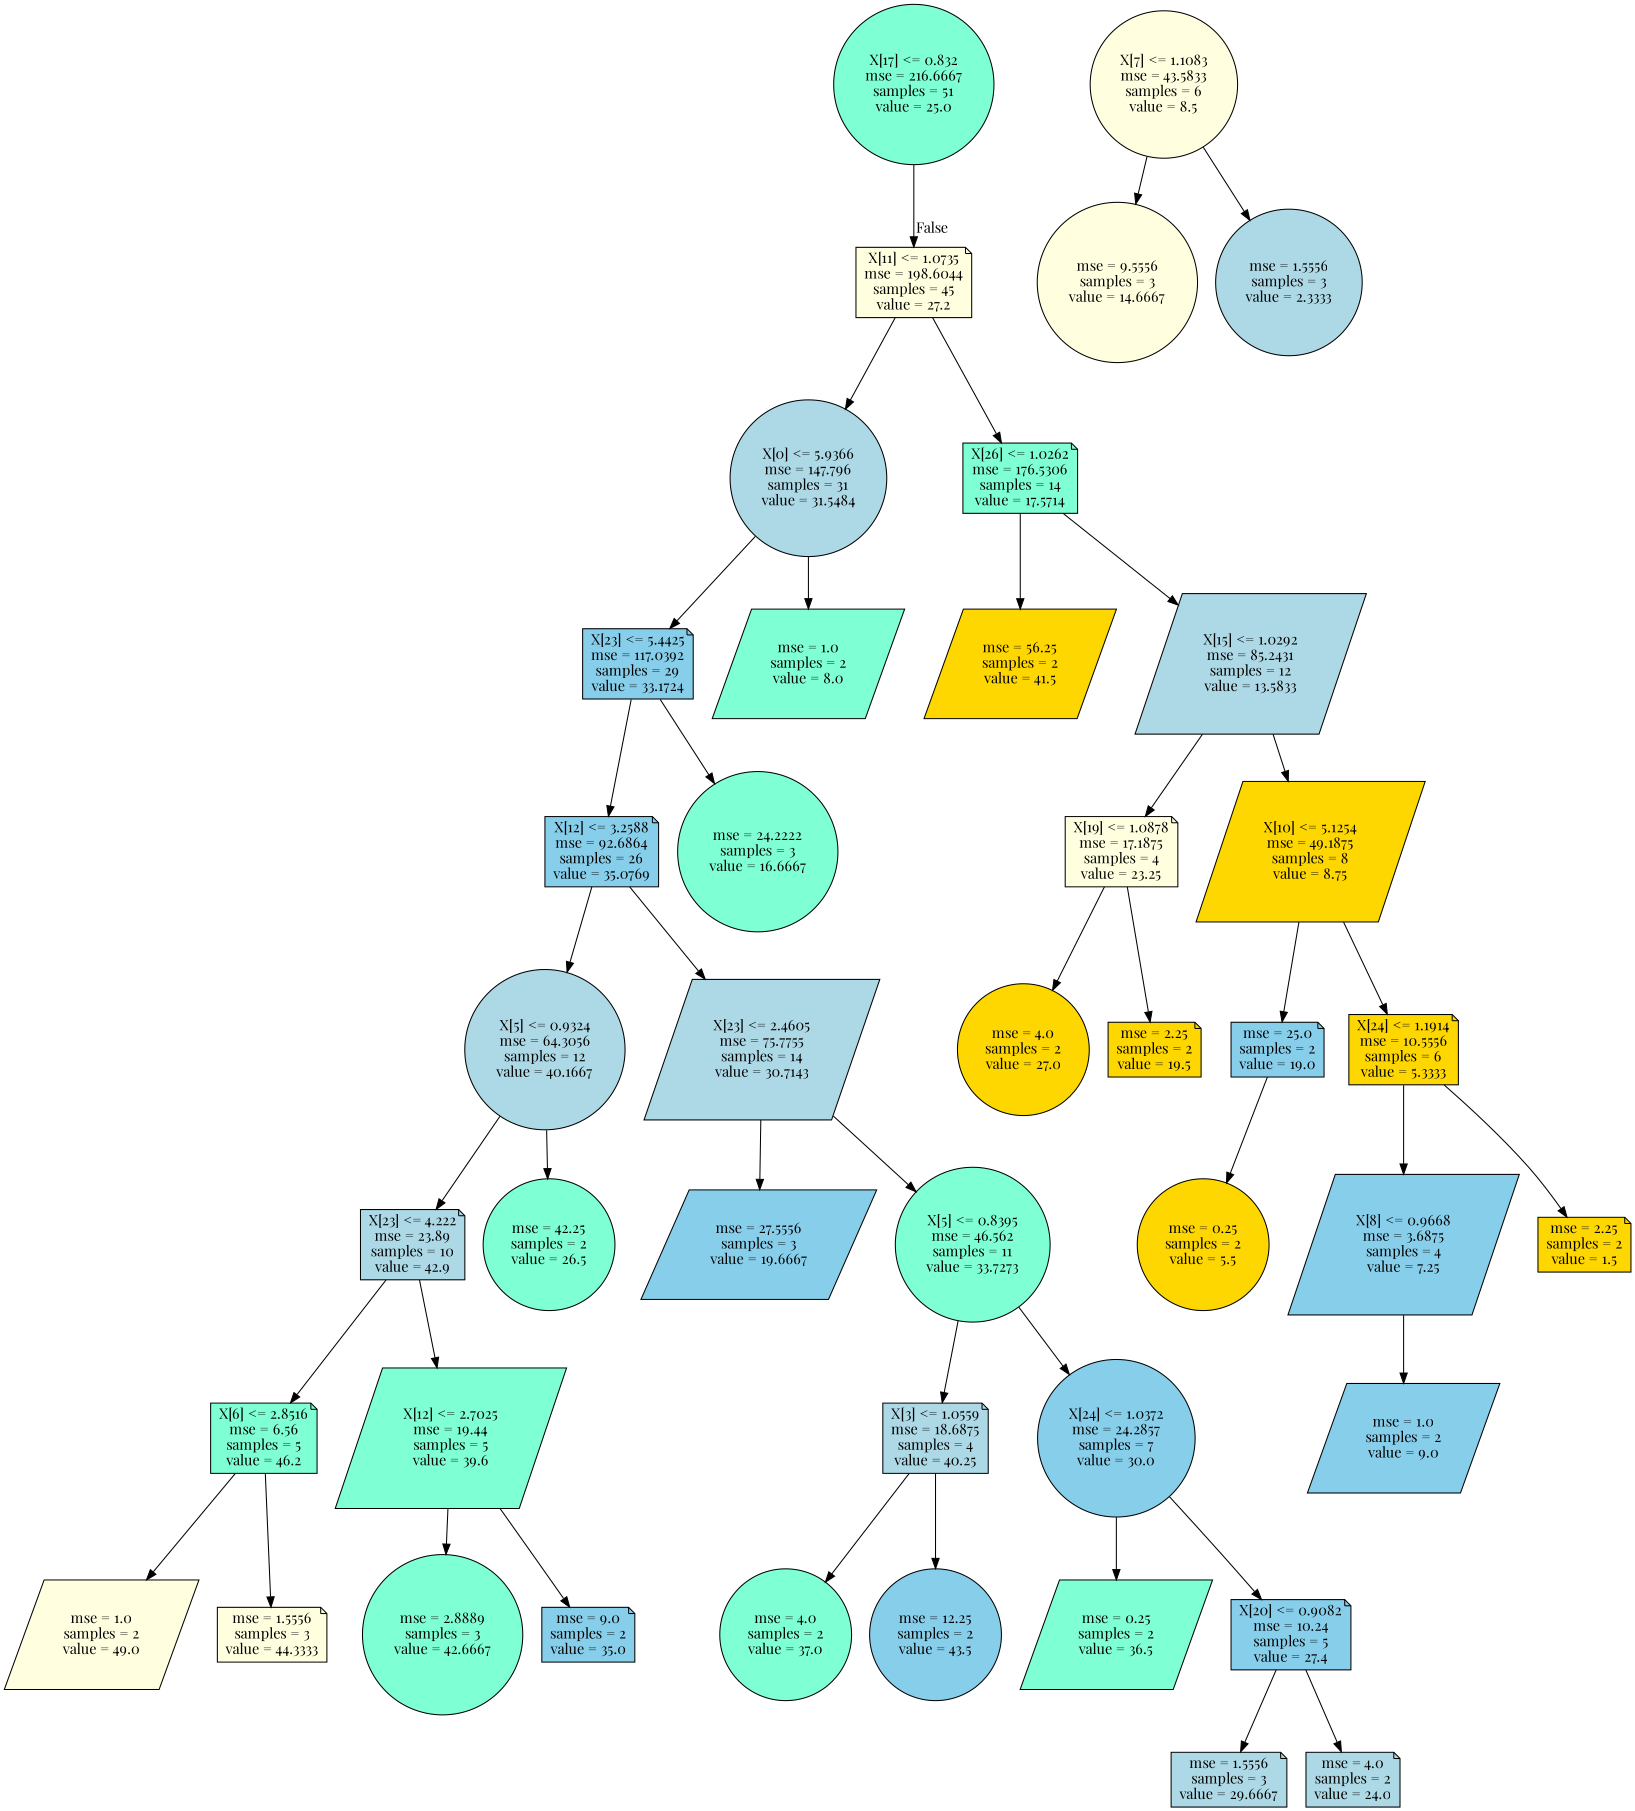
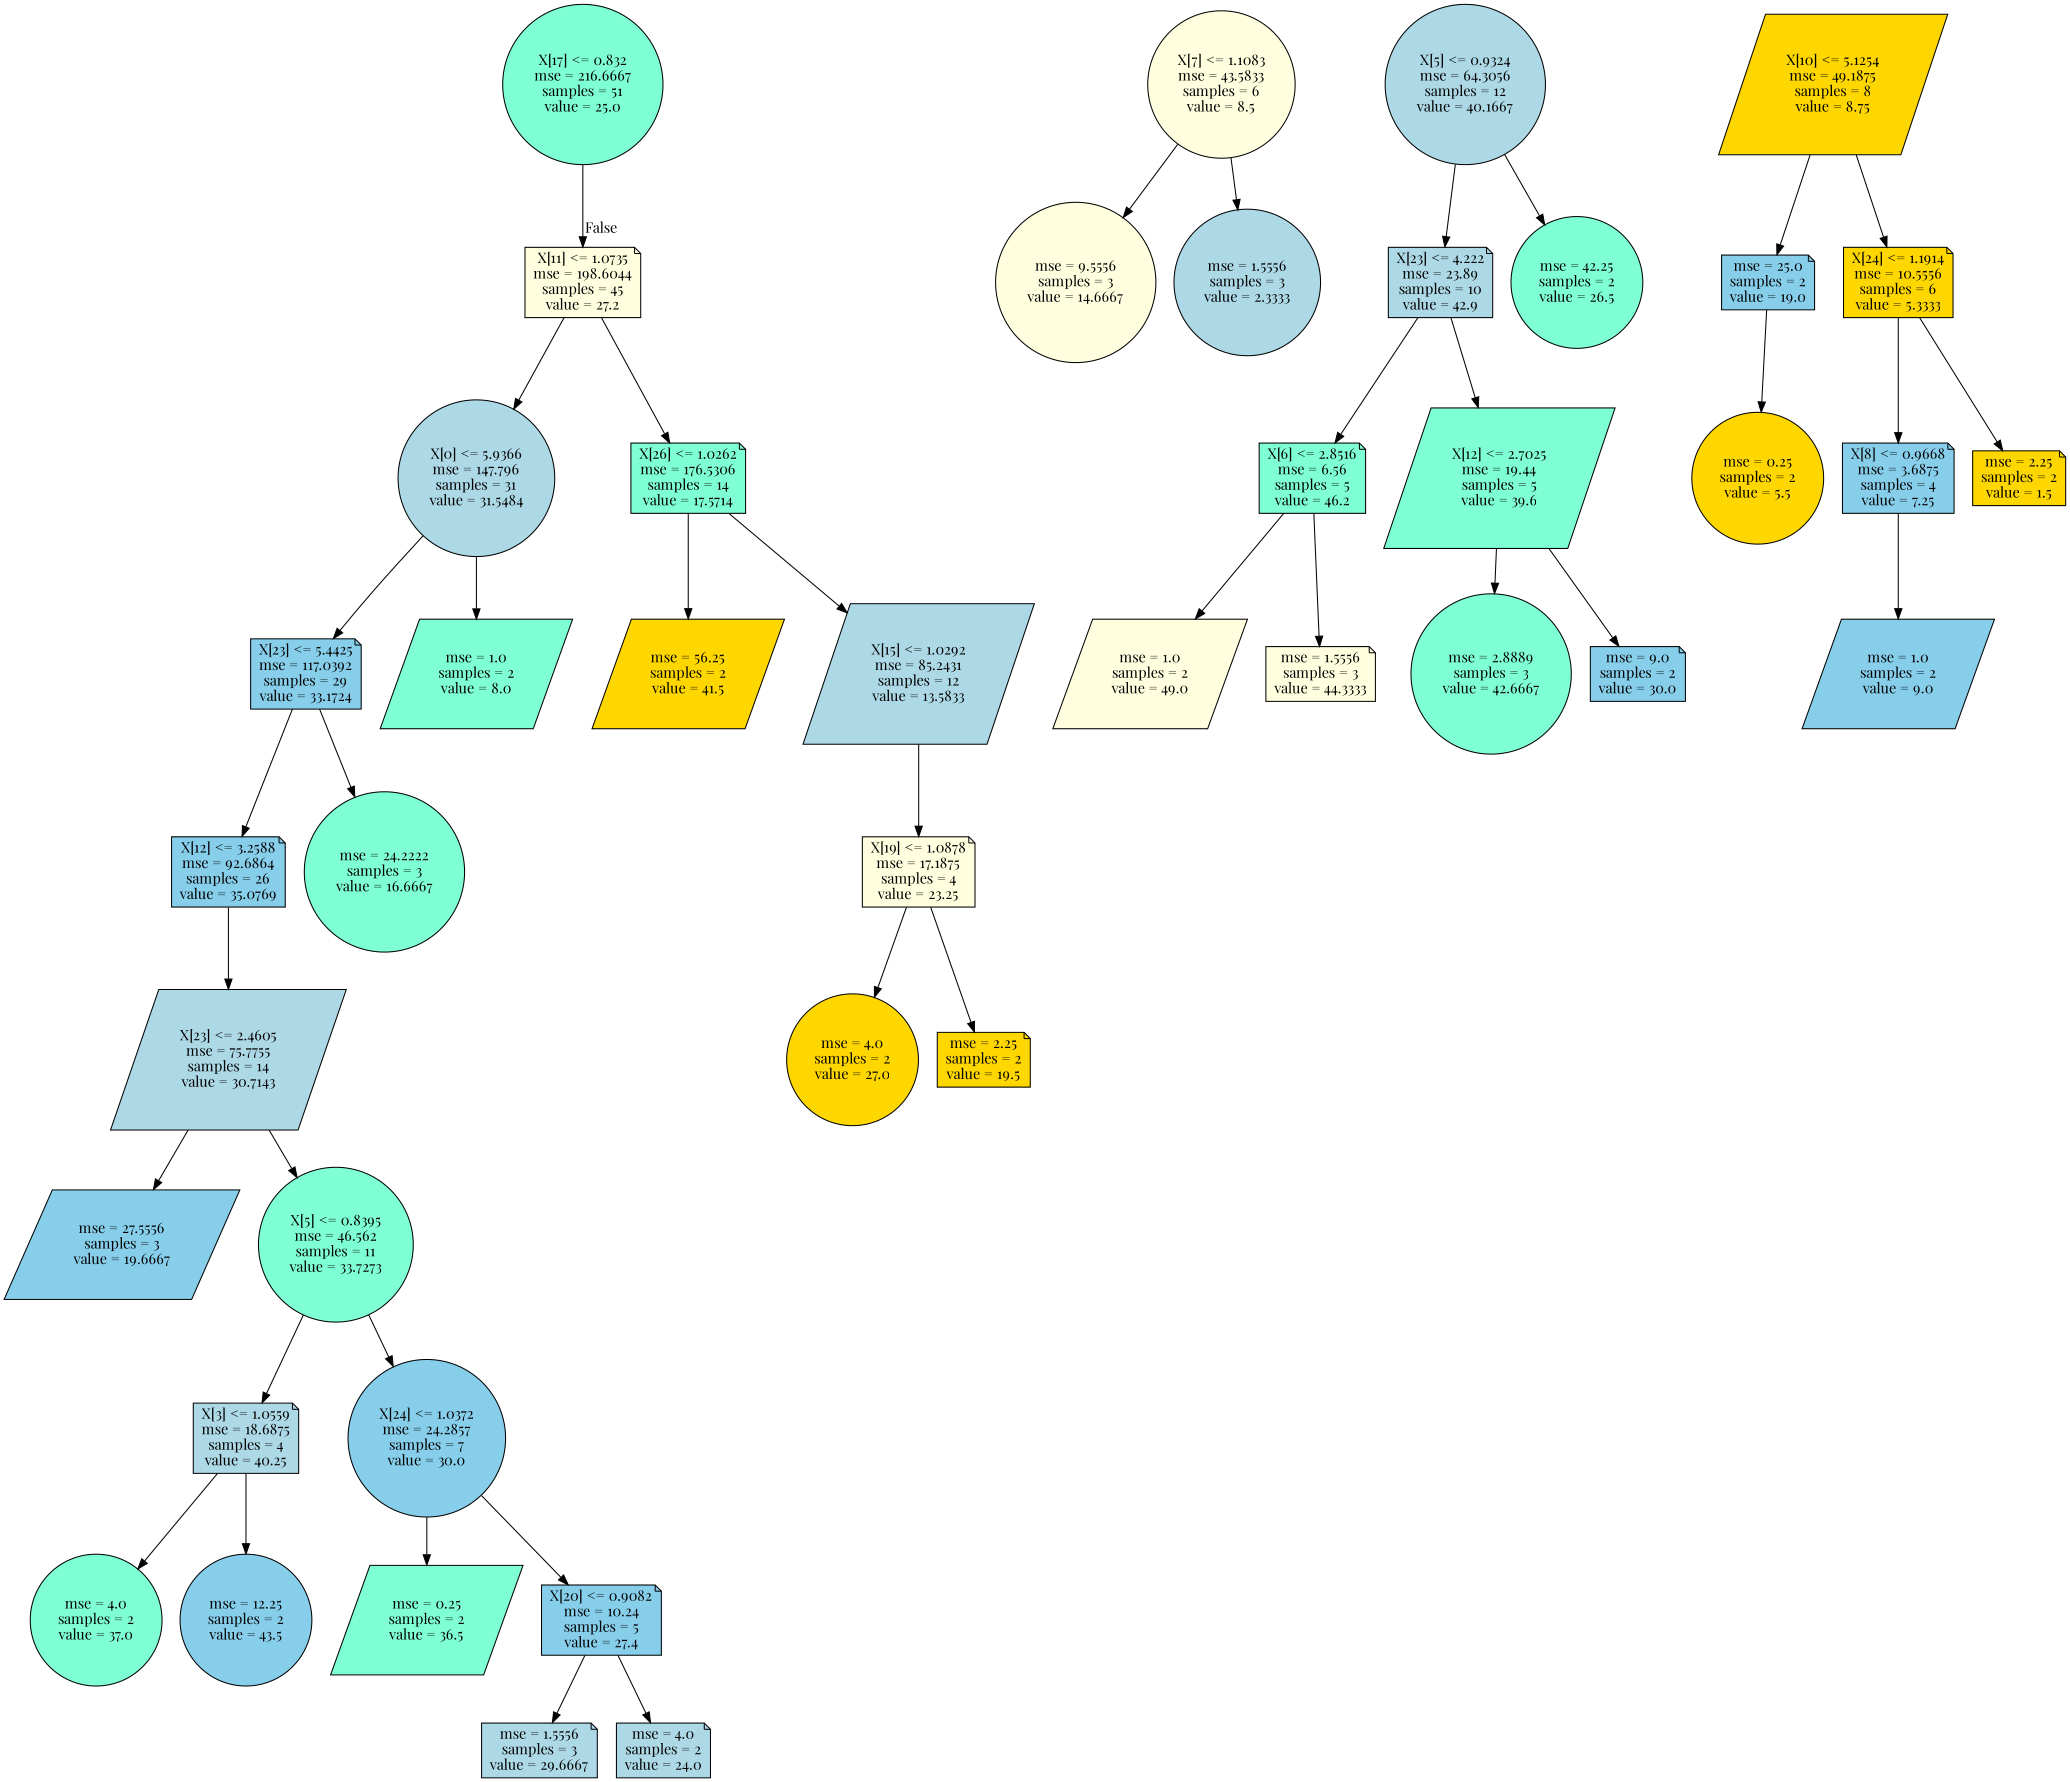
edge "X[15] <= 1.0292 mse = 85.2431 samples = 12 value = 13.5833" -> "X[10] <= 5.1254 mse = 49.1875 samples = 8 value = 8.75": removed
edge "X[12] <= 3.2588 mse = 92.6864 samples = 26 value = 35.0769" -> "X[5] <= 0.9324 mse = 64.3056 samples = 12 value = 40.1667": removed
node "X[8] <= 0.9668 mse = 3.6875 samples = 4 value = 7.25": shape parallelogram -> note
node "mse = 9.0 samples = 2 value = 35.0": label "mse = 9.0 samples = 2 value = 35.0" -> "mse = 9.0 samples = 2 value = 30.0"
